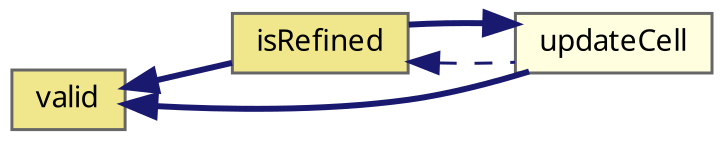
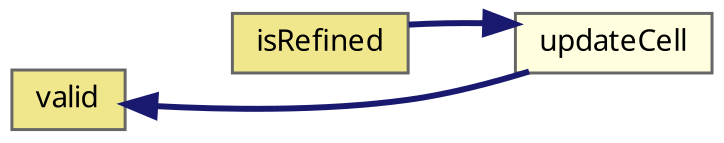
edge "updateCell" -> "isRefined": removed
edge "isRefined" -> "valid": removed
